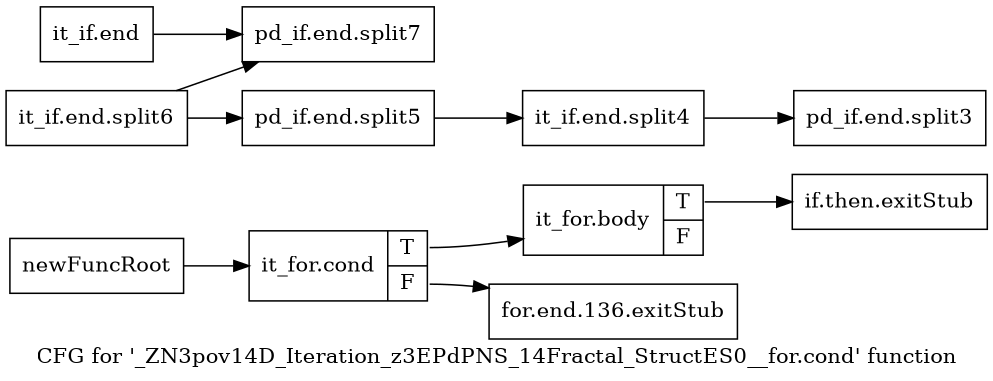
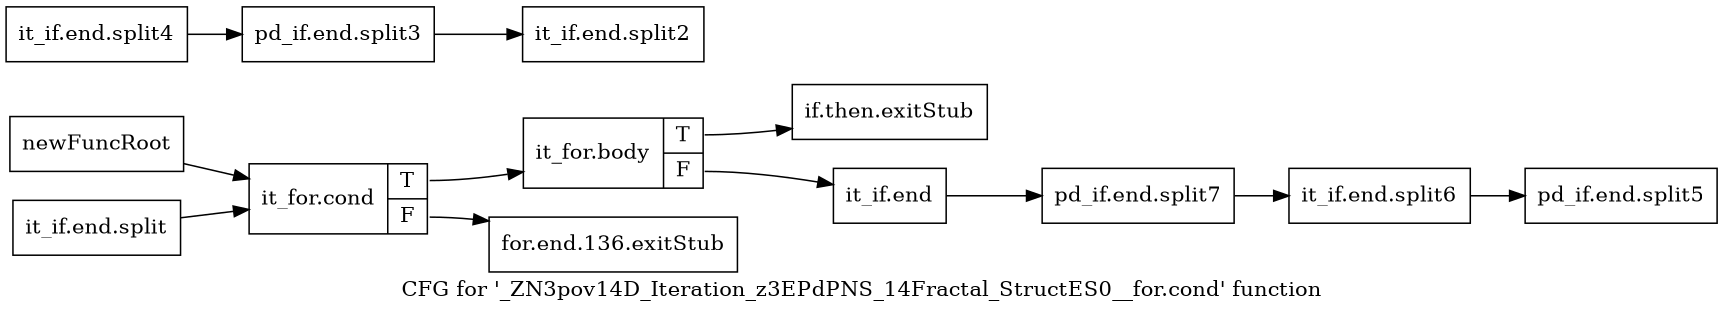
node "it_if.end.split2": added
edge "it_if.end.split6" -> "pd_if.end.split7": reversed
edge "pd_if.end.split5" -> "it_if.end.split4": removed
edge "it_for.body" -> "it_if.end": added
node "it_if.end.split": added
